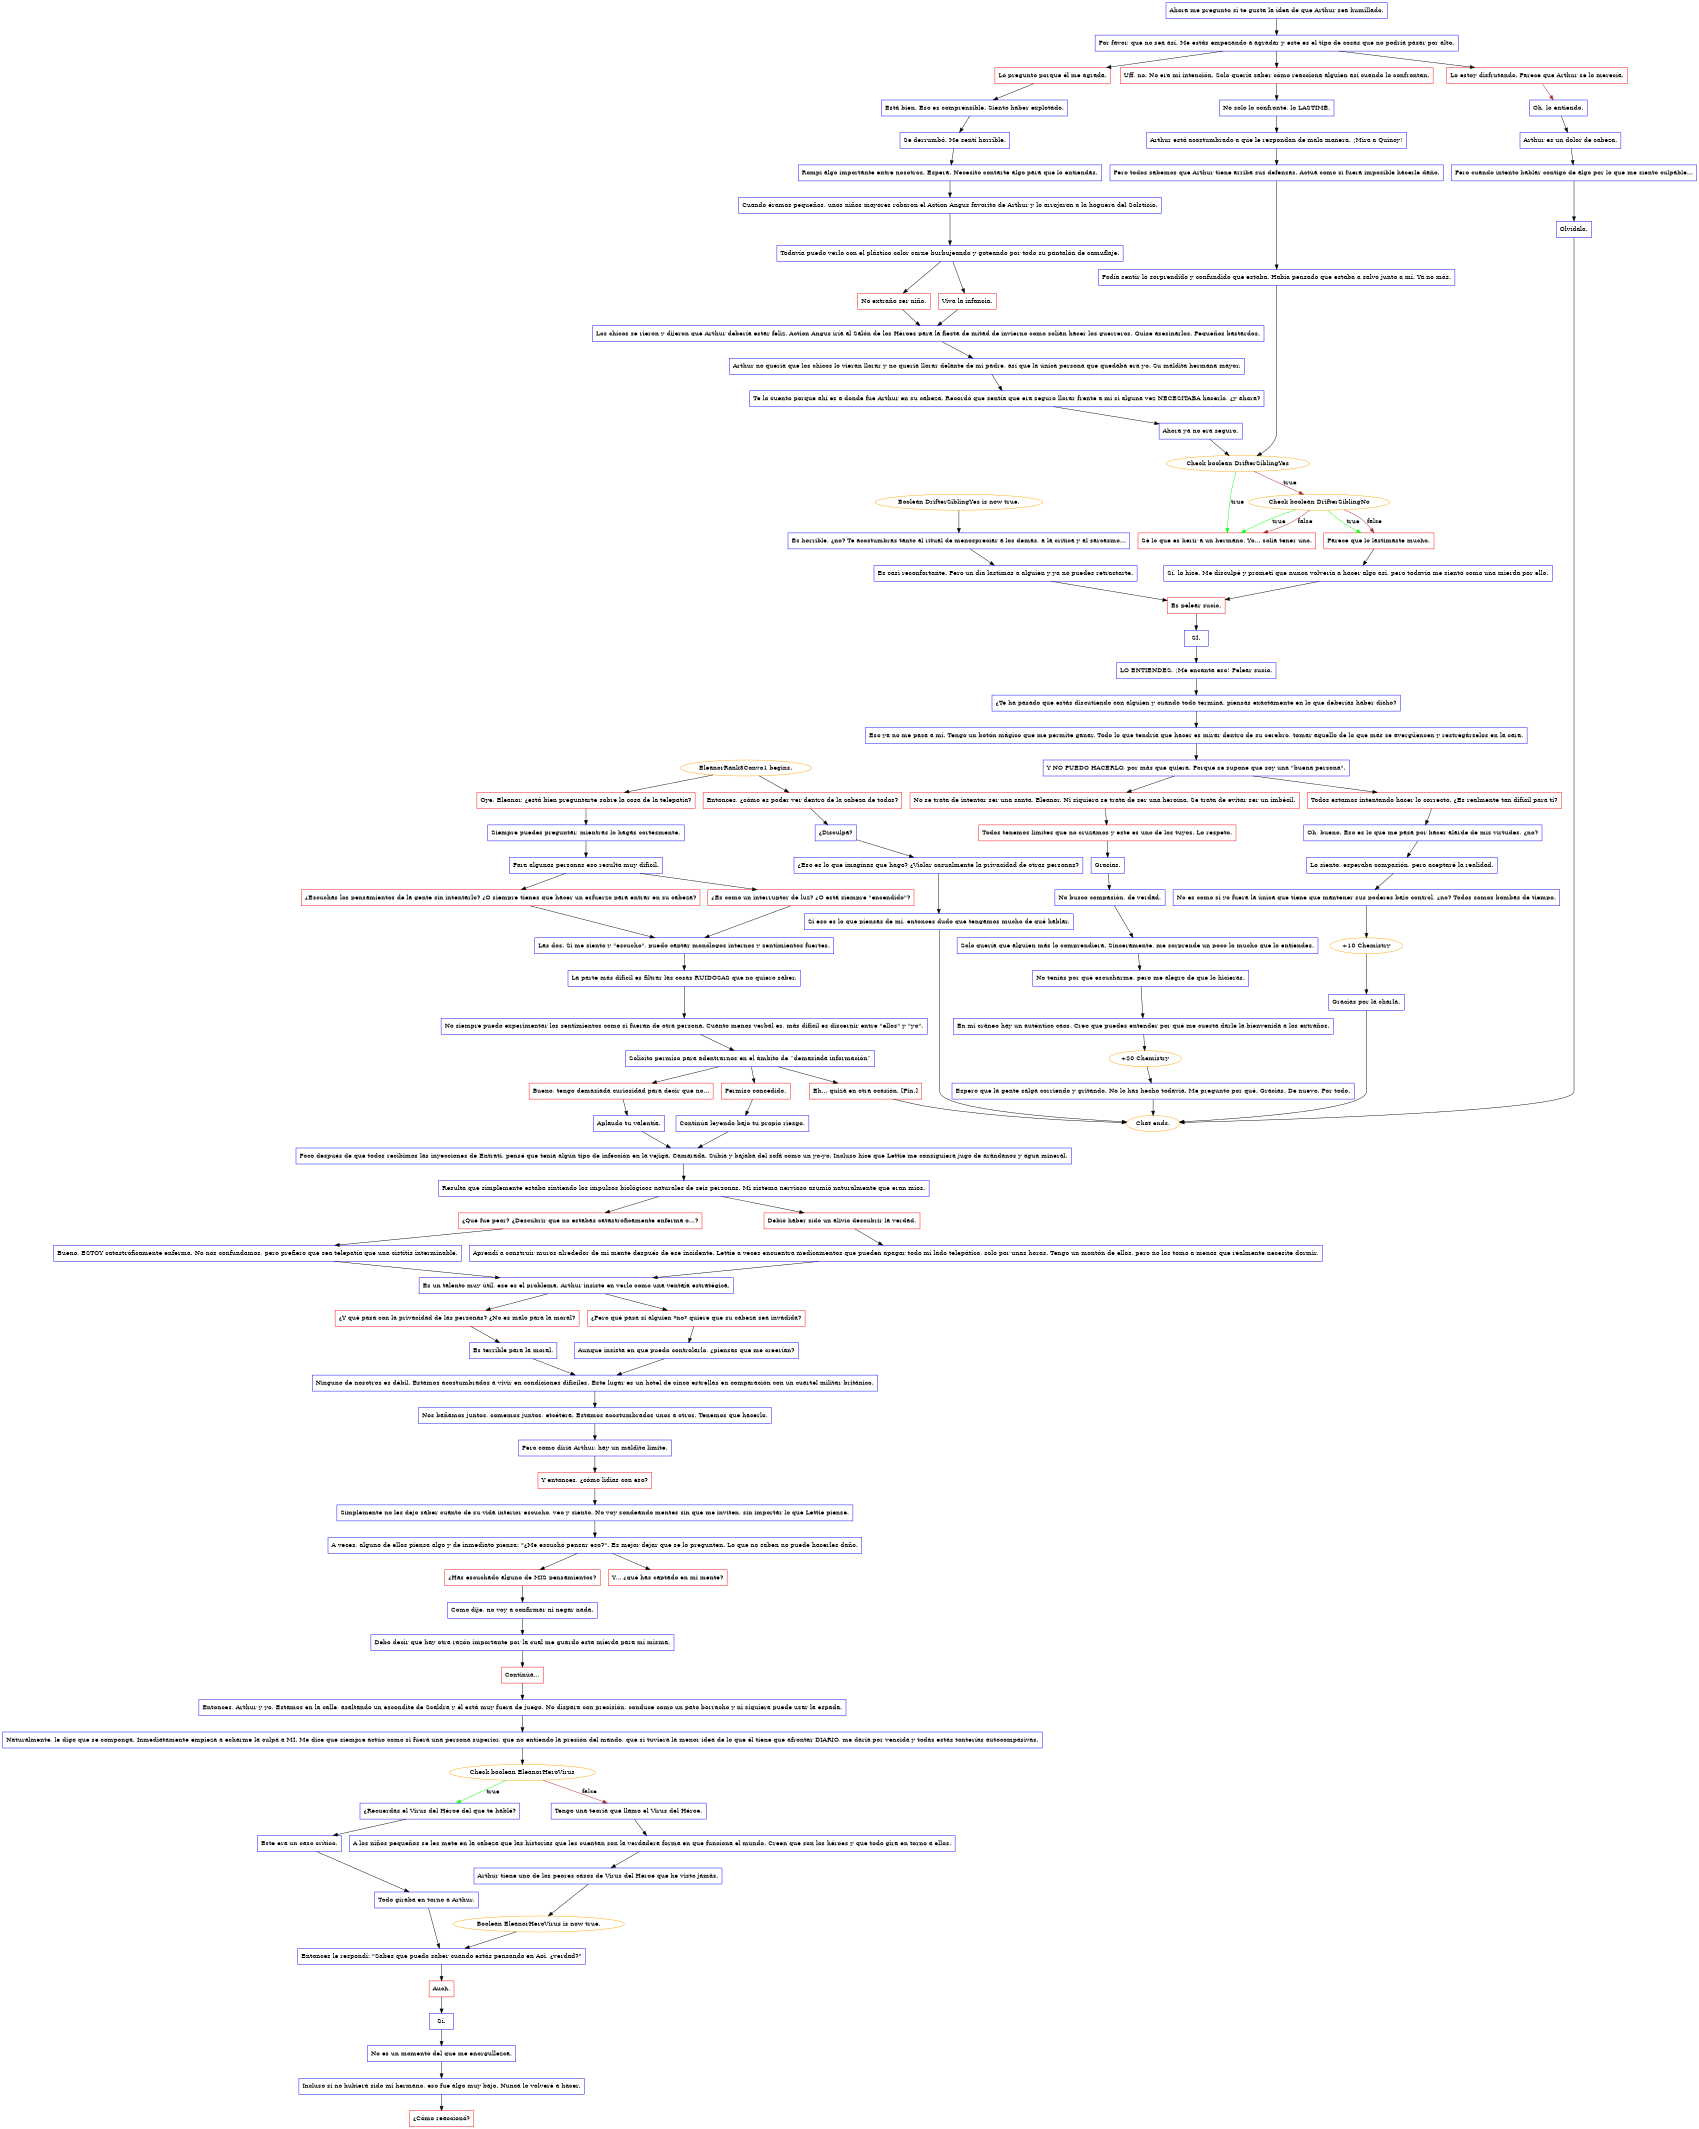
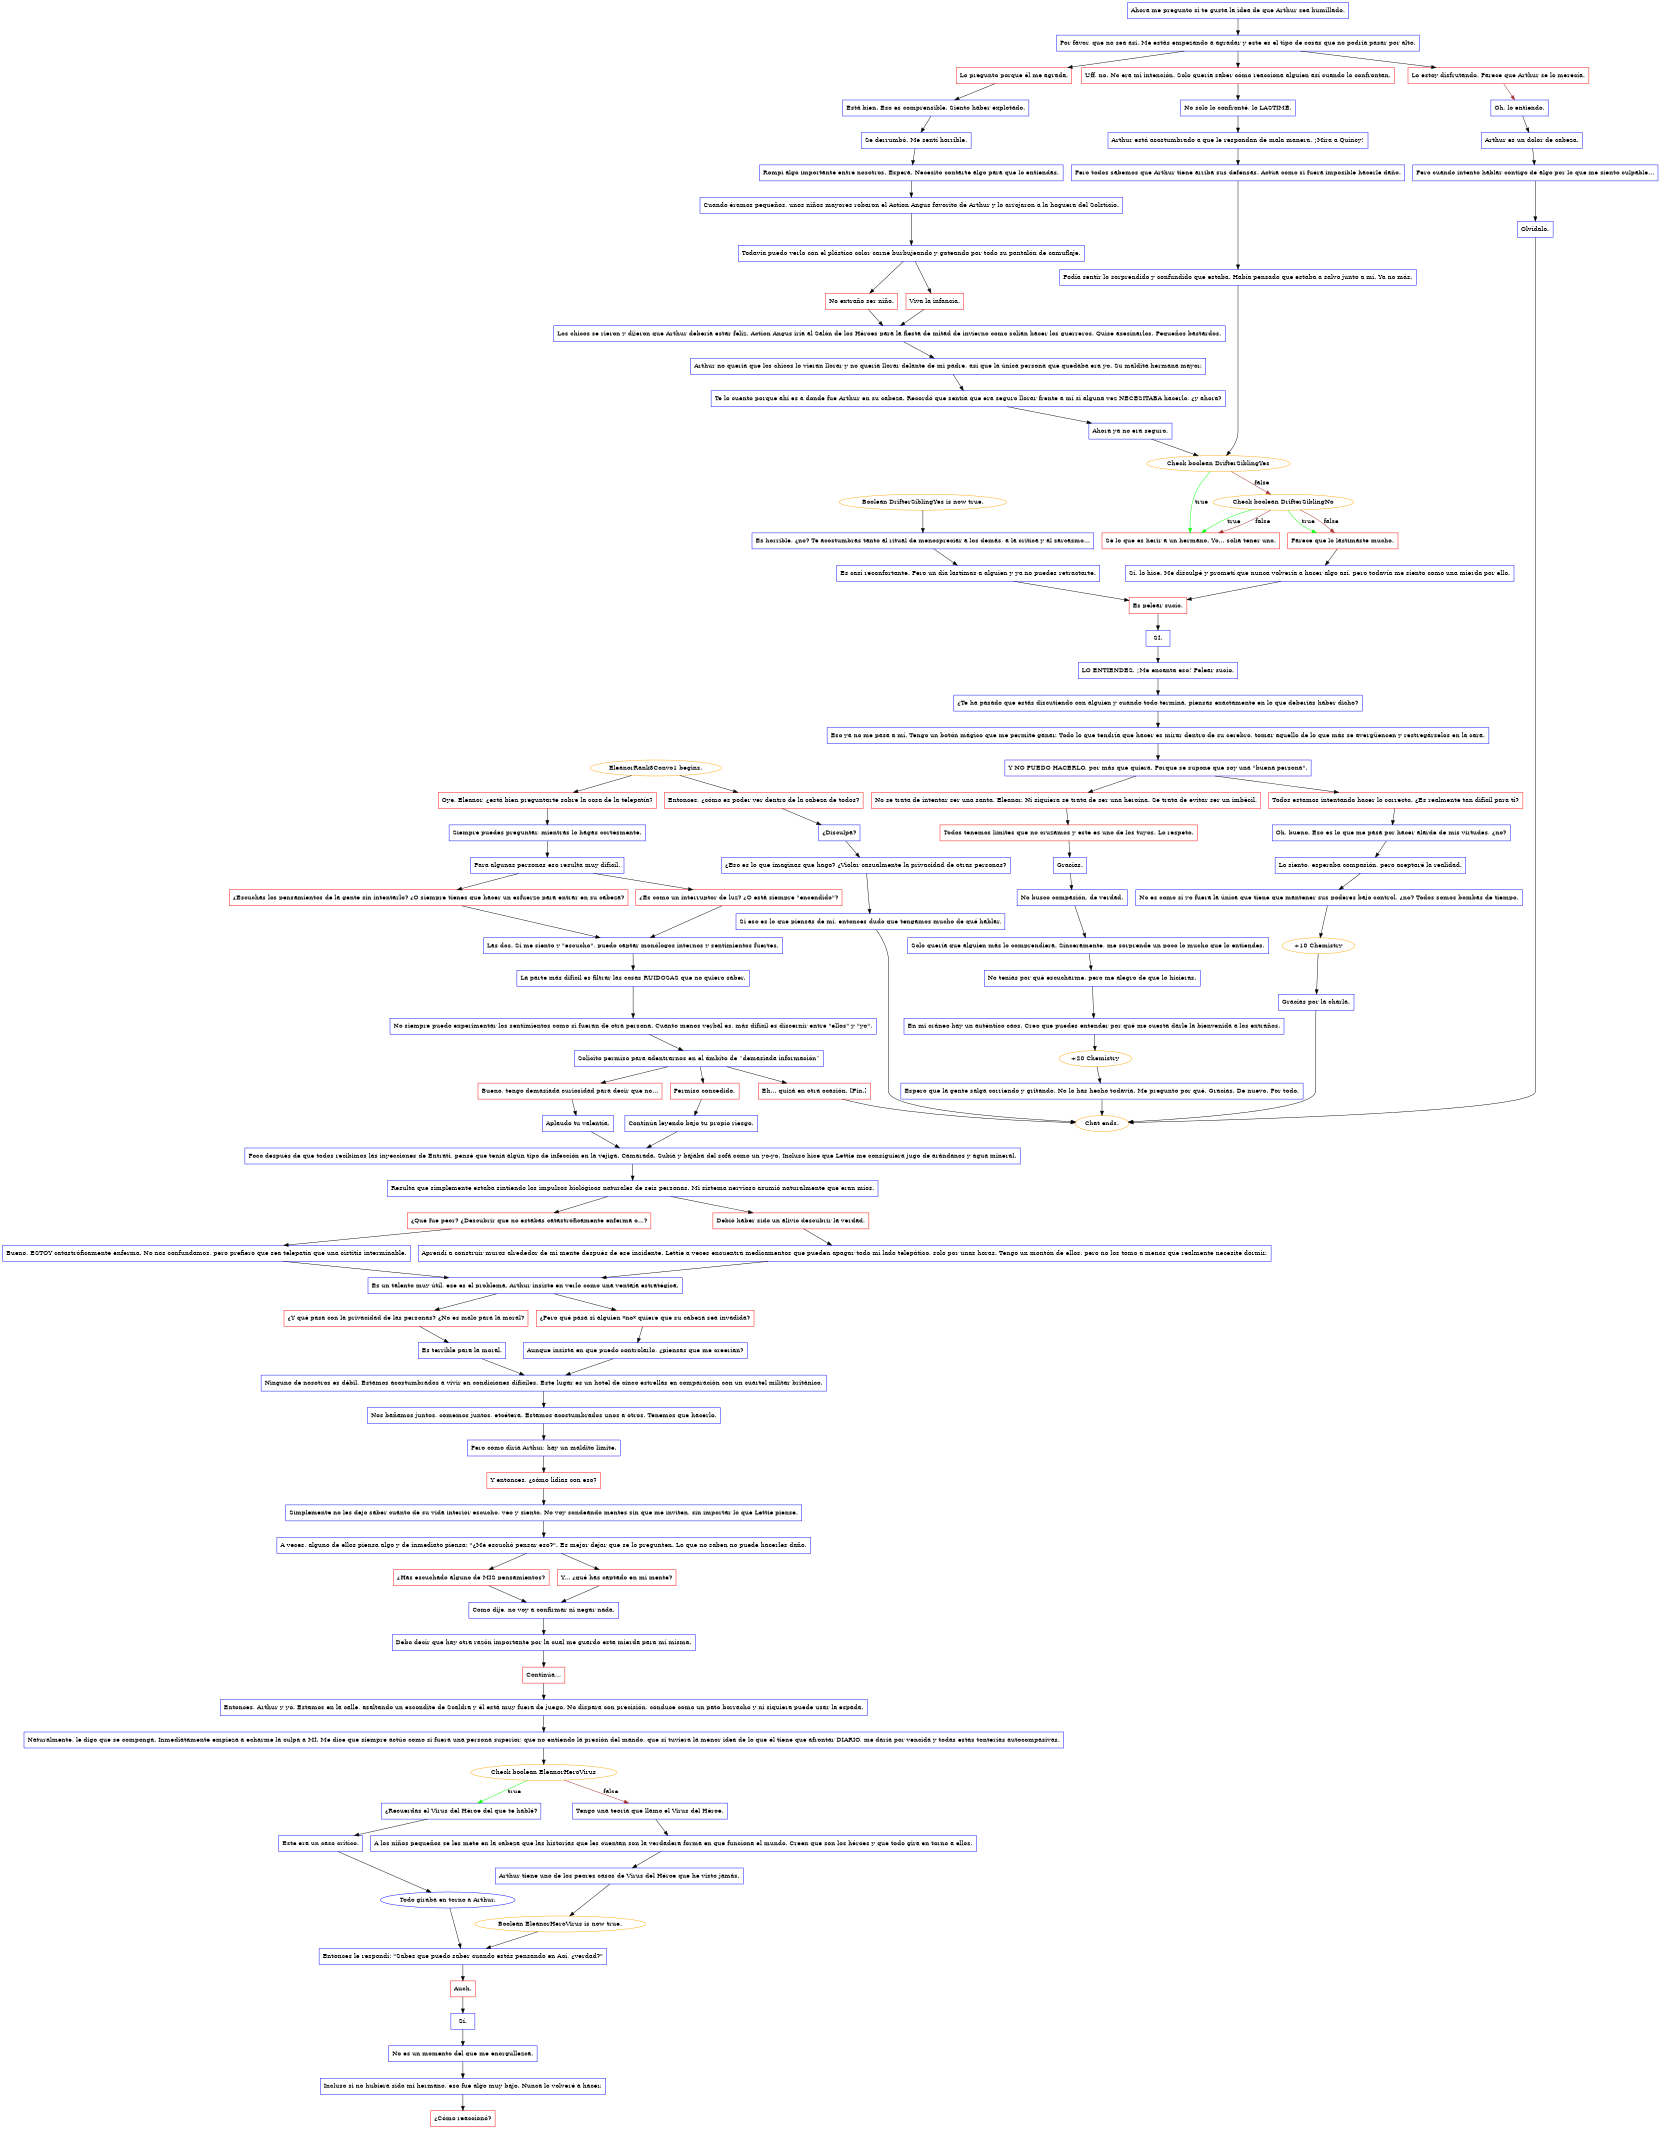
edge "Check boolean DrifterSiblingYes" -> "Check boolean DrifterSiblingNo": label "true" -> "false"
edge "Y... ¿qué has captado en mi mente?" -> "Como dije, no voy a confirmar ni negar nada.": added
node "Todo giraba en torno a Arthur.": shape box -> ellipse
